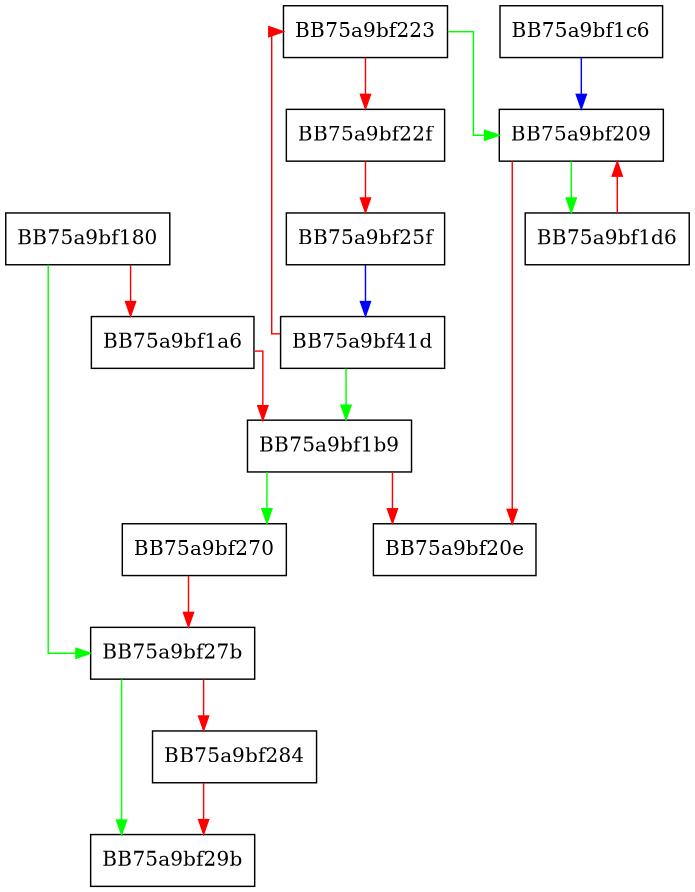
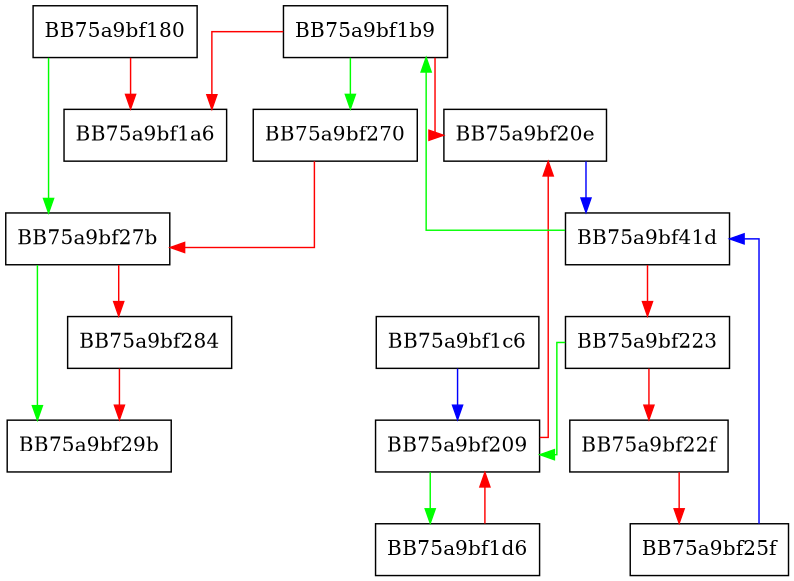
edge "BB75a9bf20e" -> "BB75a9bf41d": added
edge "BB75a9bf1a6" -> "BB75a9bf1b9": reversed
